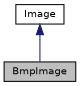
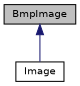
edge "BmpImage" -> "Image": reversed
